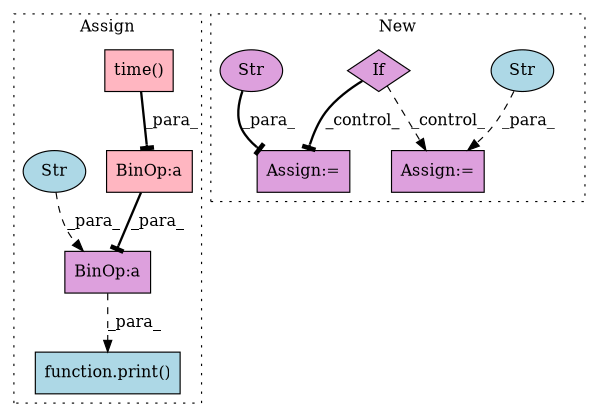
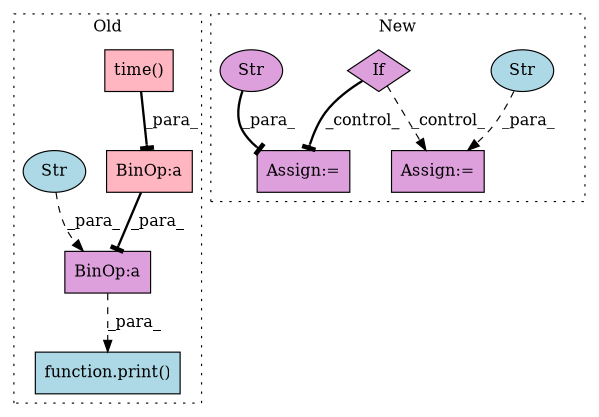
cluster "Assign": label "Assign" -> "Old"
